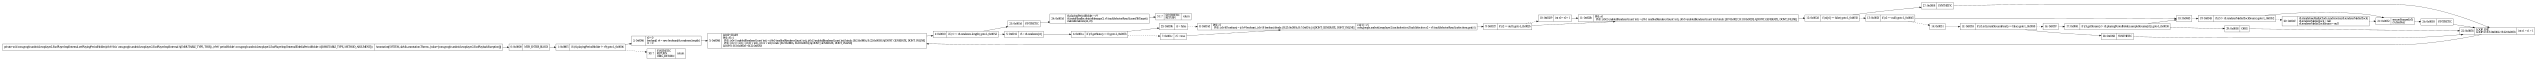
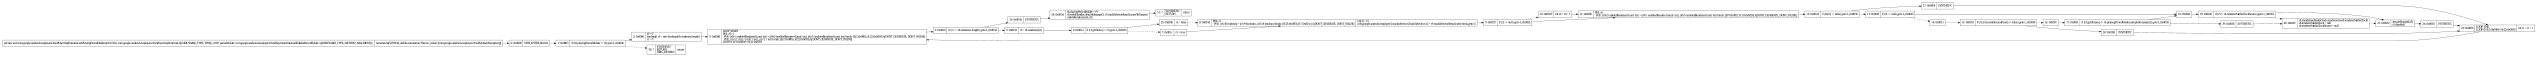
node "29: 0x0058": text "ORIG" -> "SYNTHETIC"
edge "29: 0x0058" -> "22: 0x0058": now "29: 0x0058" -> "20: 0x0047"
